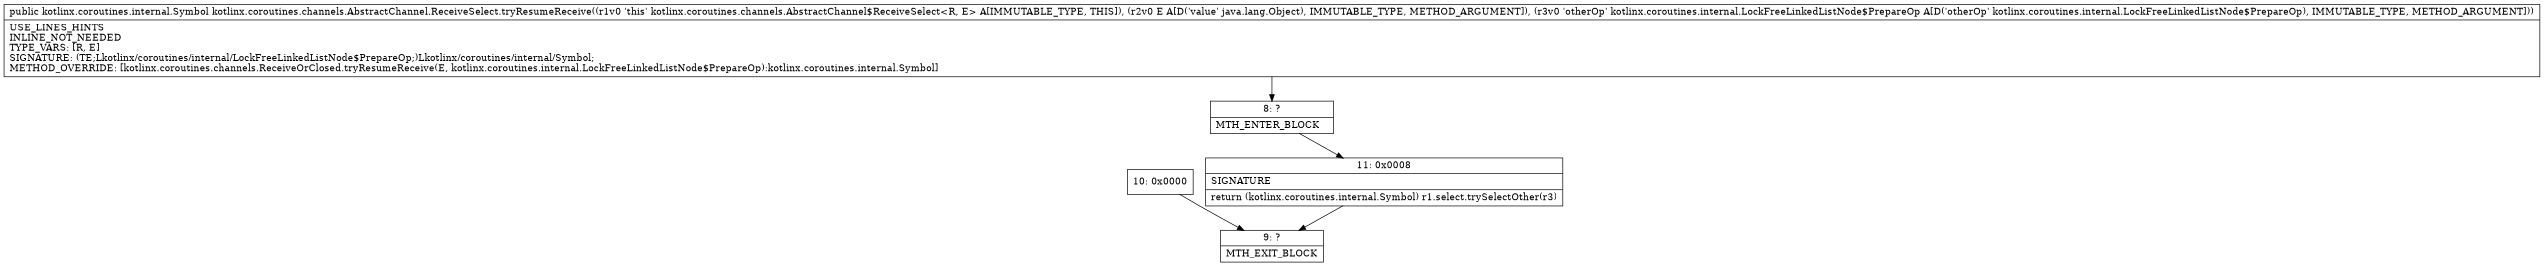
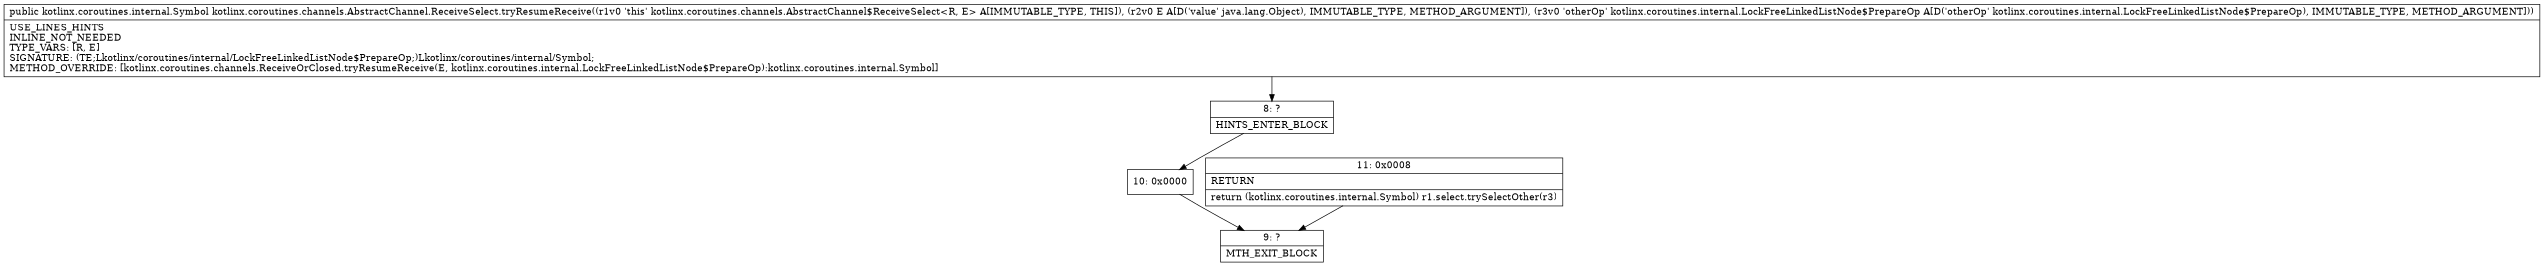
node "8: ?": text "MTH_ENTER_BLOCK" -> "HINTS_ENTER_BLOCK"
edge "8: ?" -> "11: 0x0008": now "8: ?" -> "10: 0x0000"
node "11: 0x0008": text "SIGNATURE" -> "RETURN"
